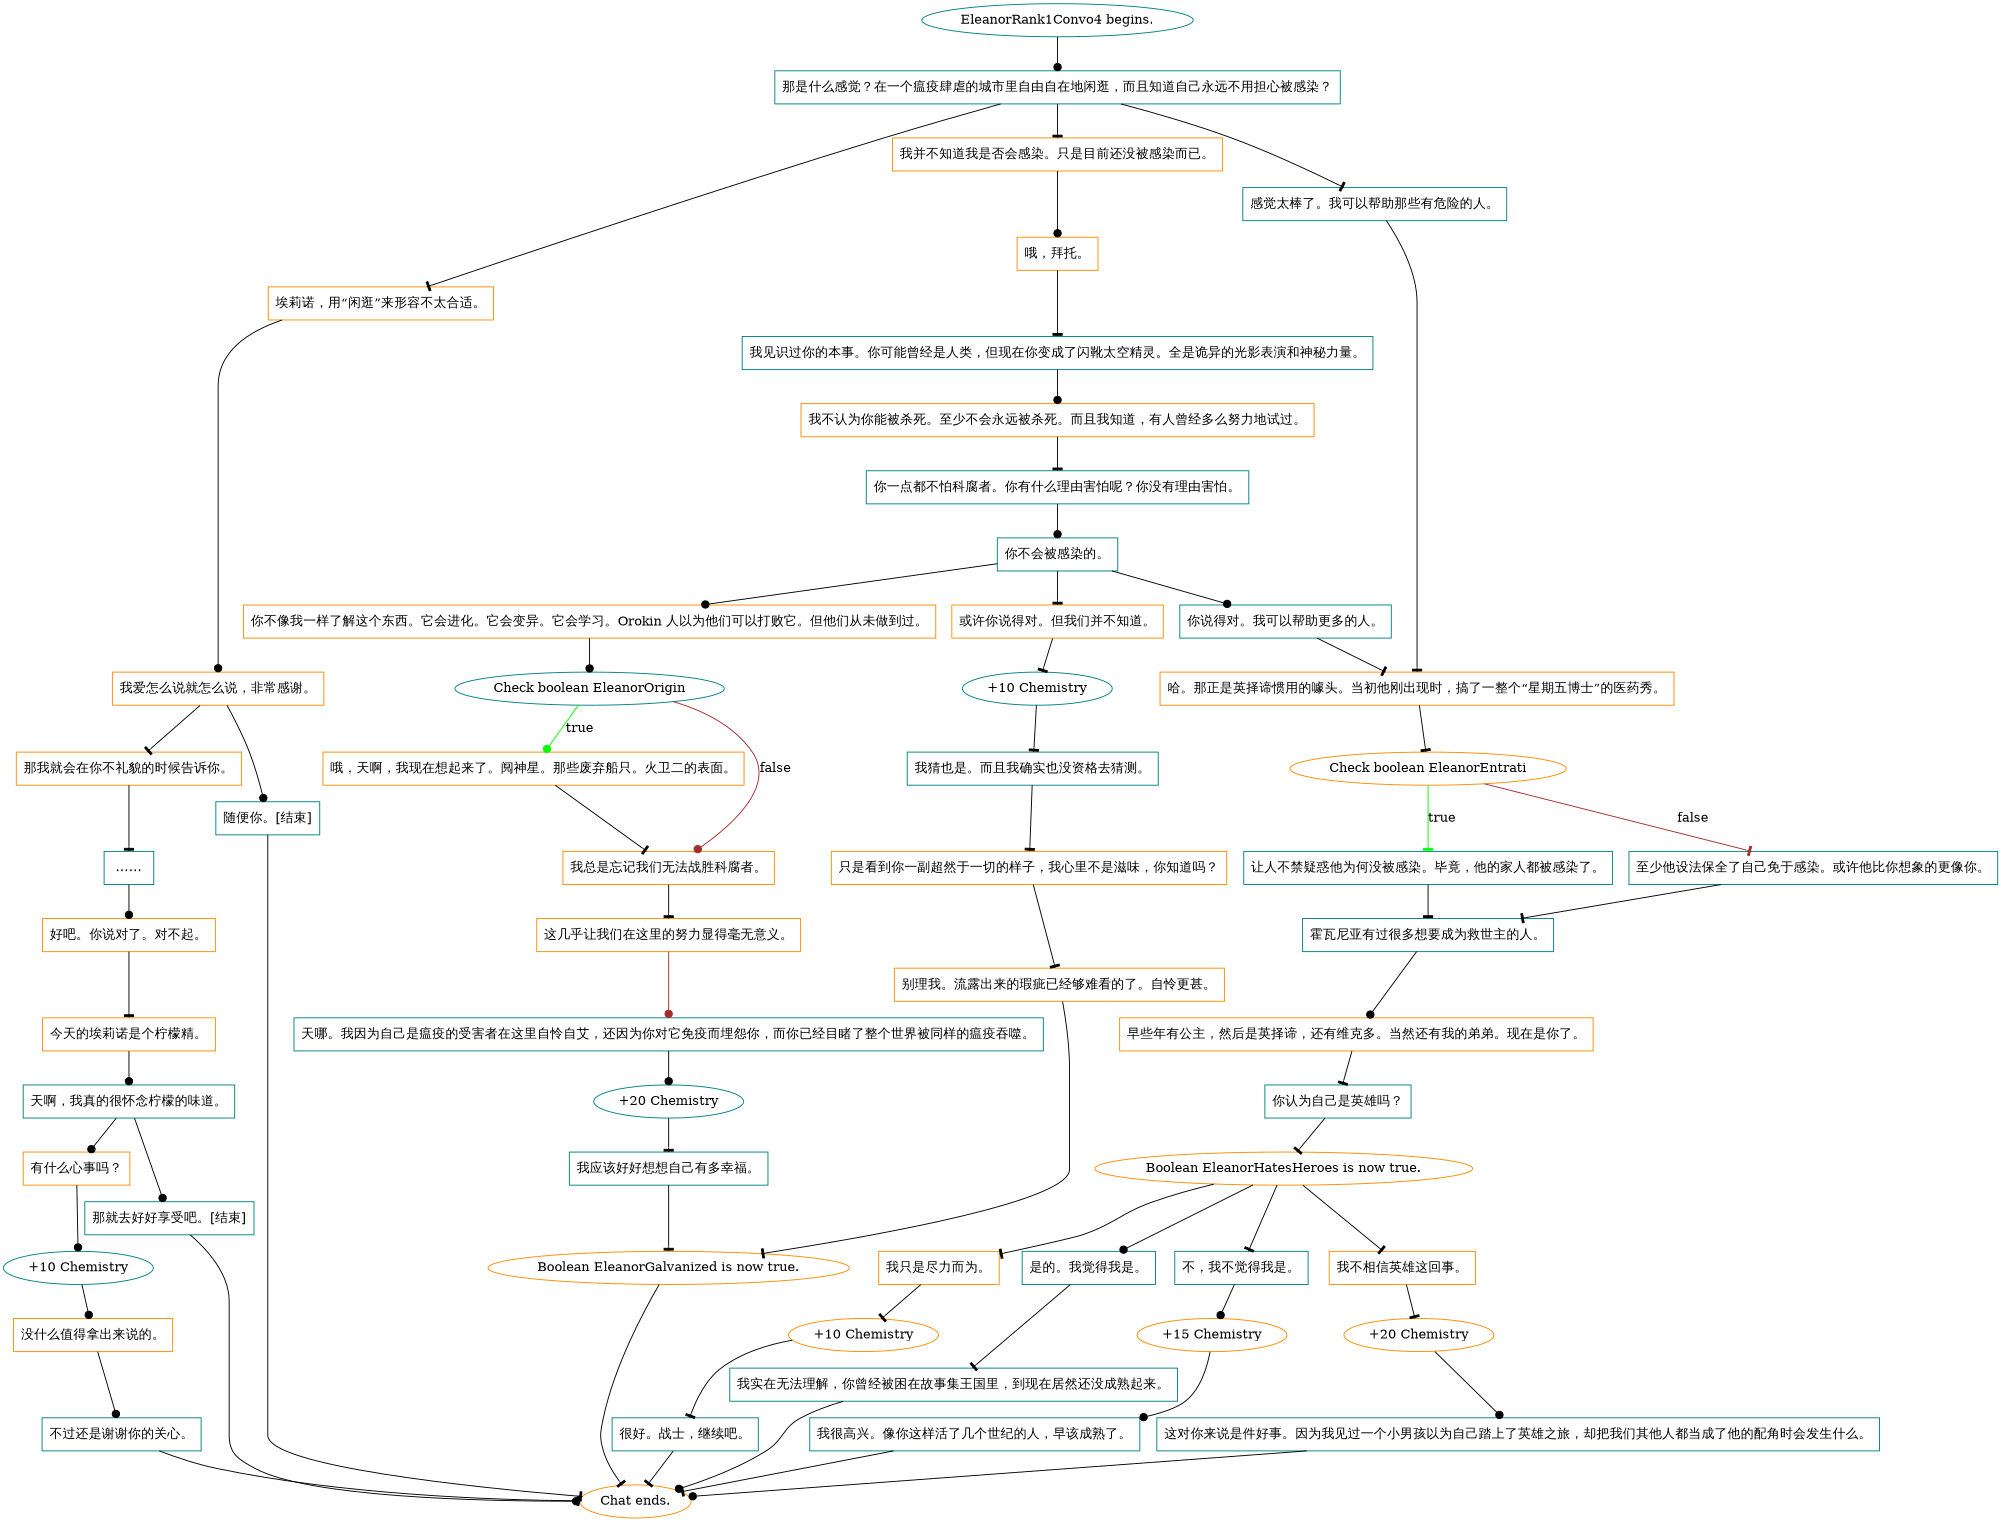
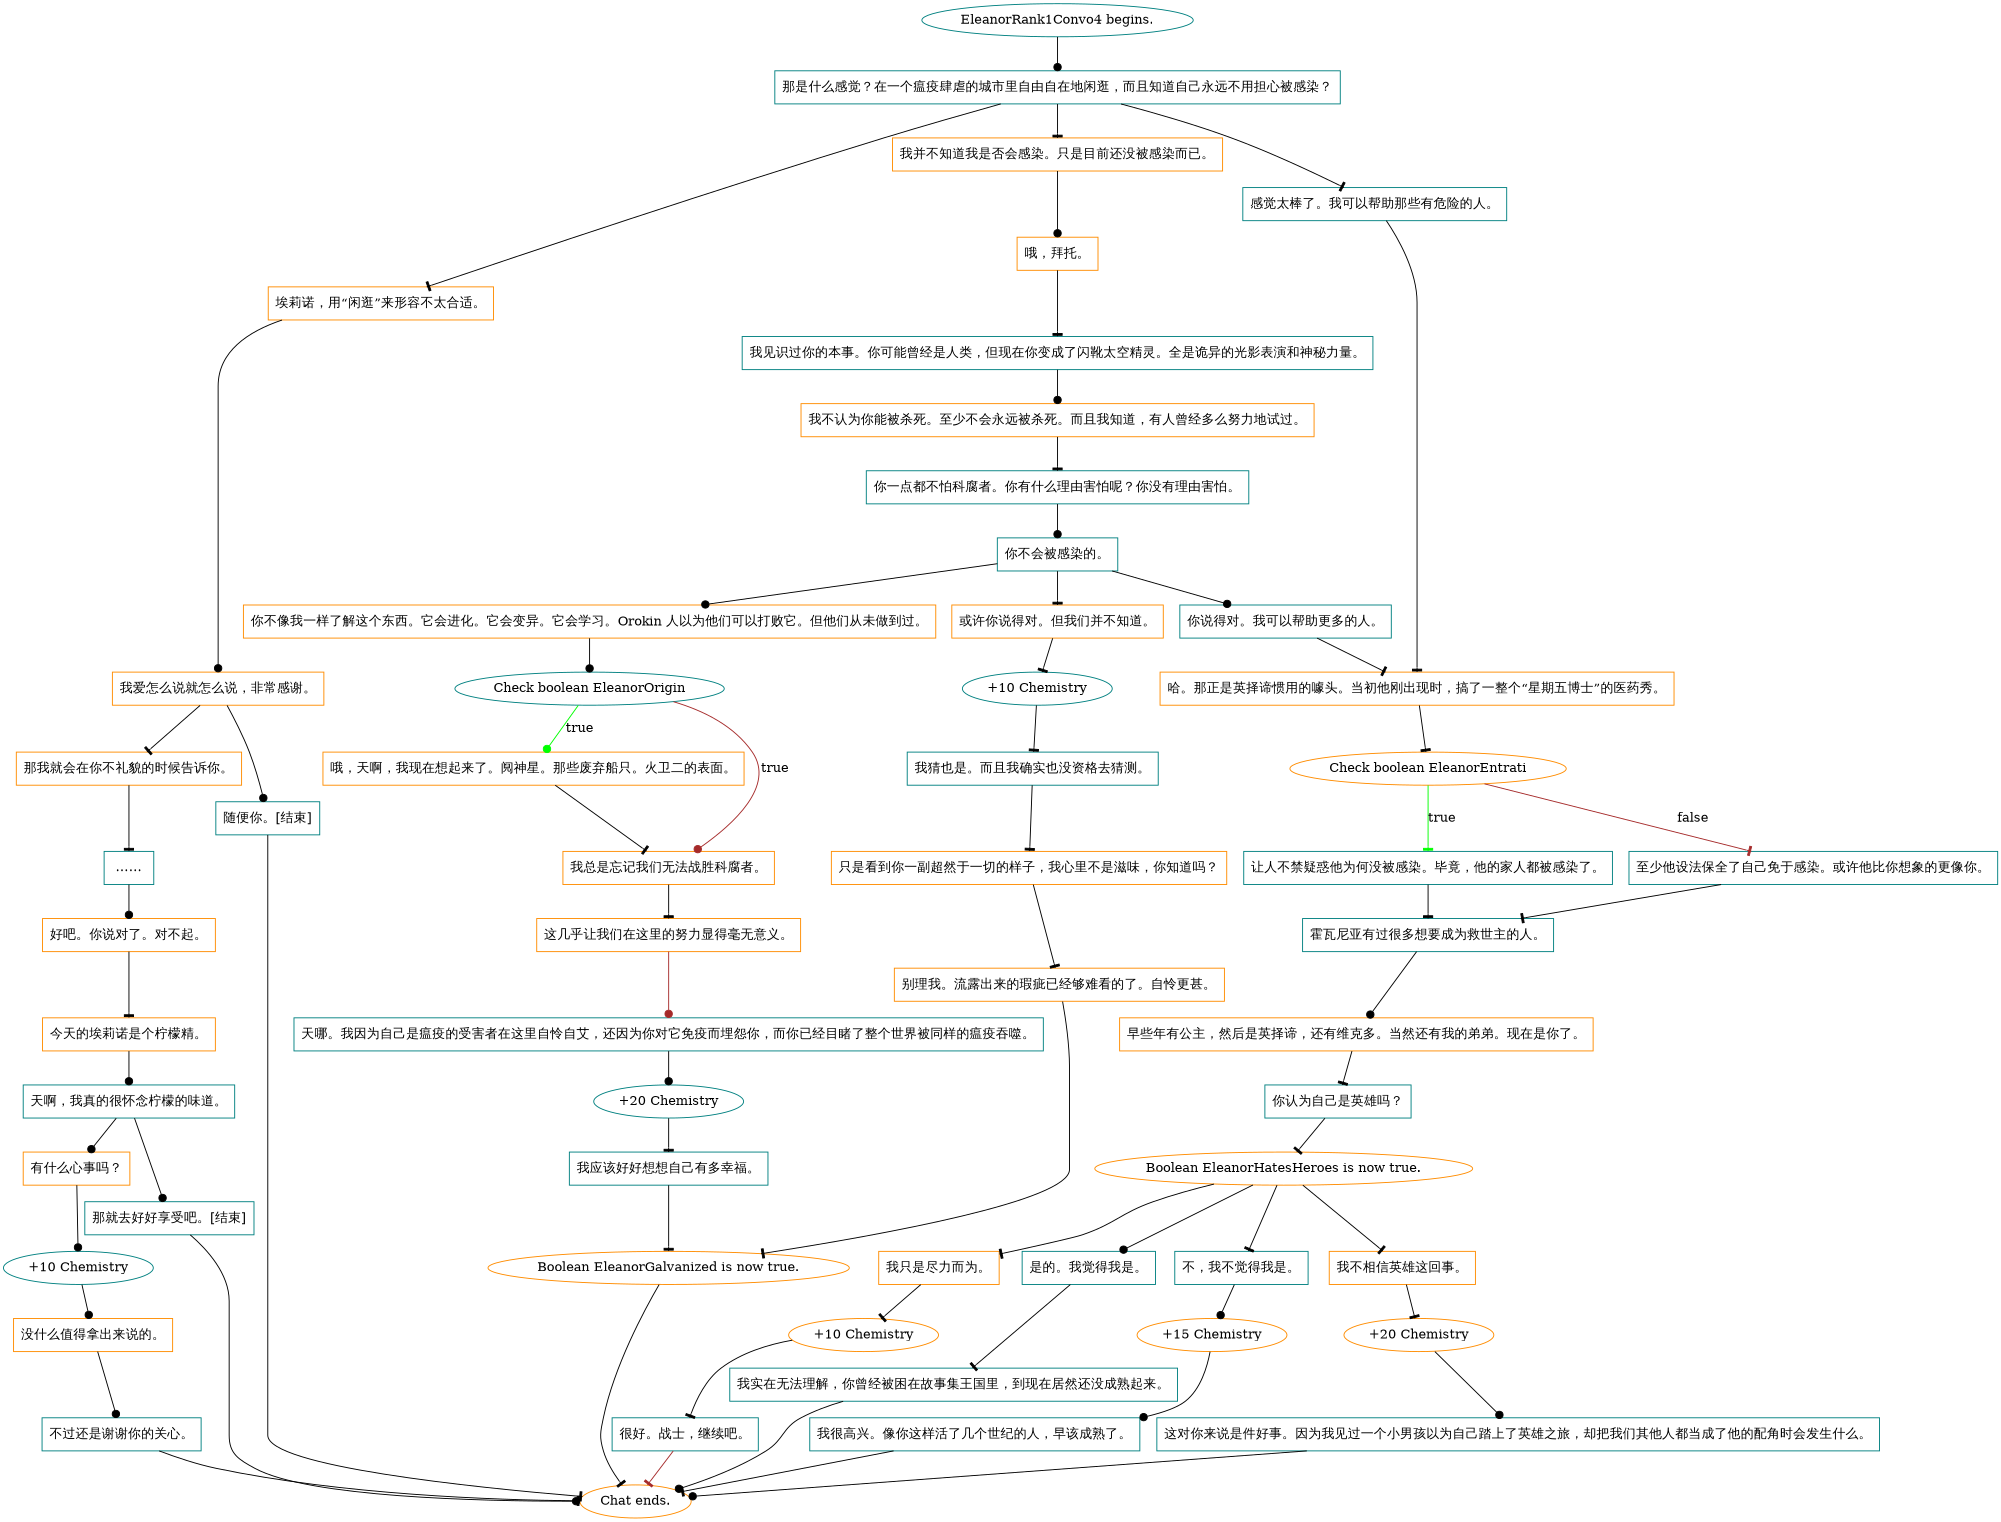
edge "Check boolean EleanorOrigin" -> "我总是忘记我们无法战胜科腐者。": label "false" -> "true"
edge "很好。战士，继续吧。" -> "Chat ends.": color black -> brown
